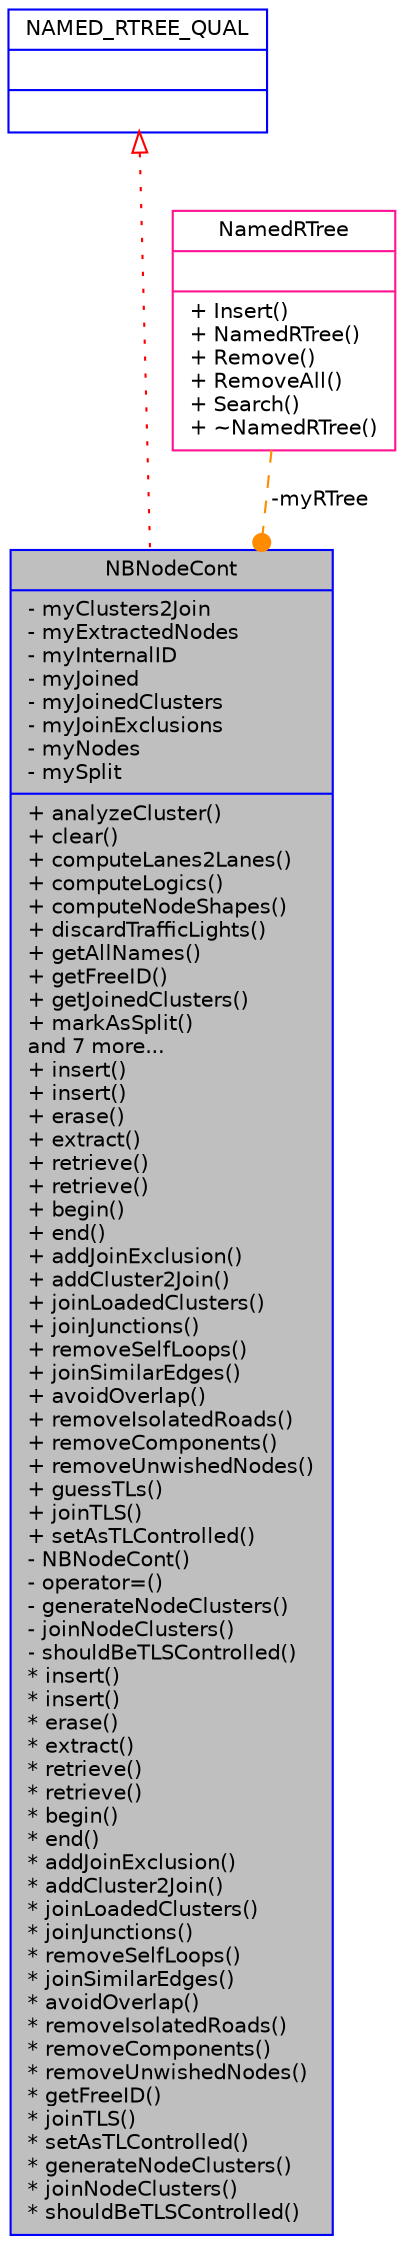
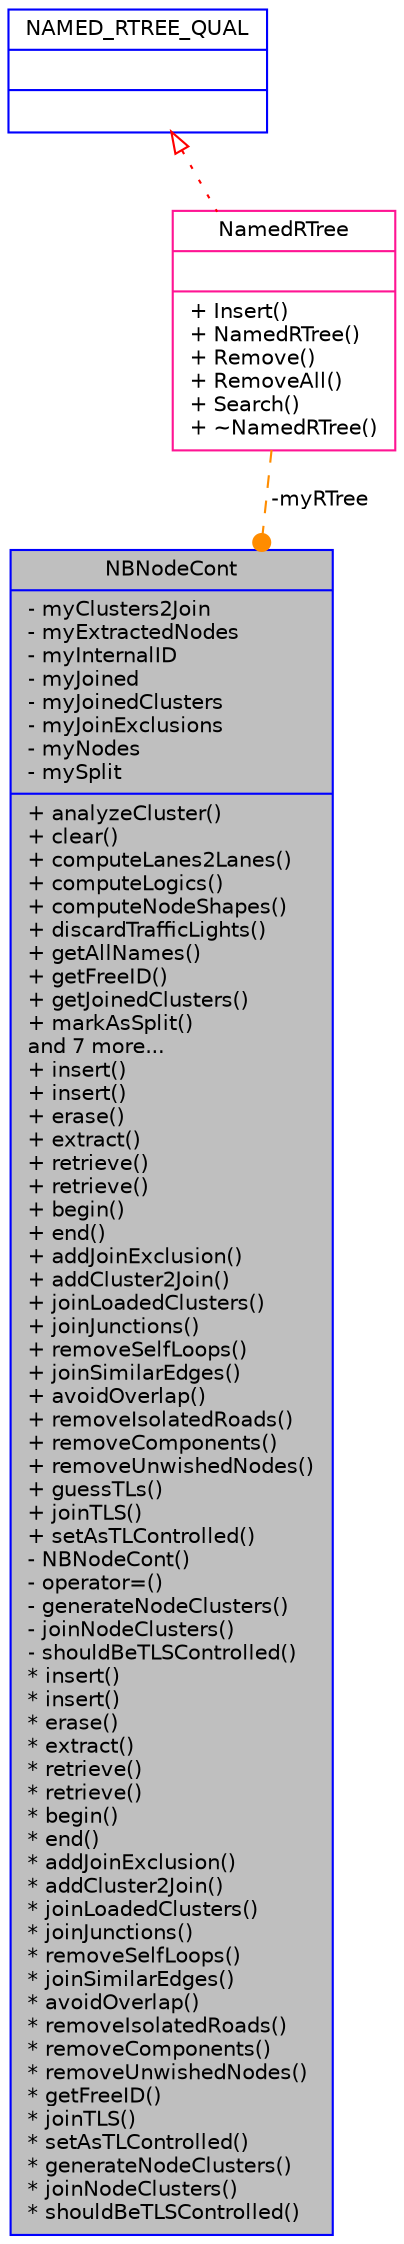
edge "NBNodeCont" -> "NAMED_RTREE_QUAL": now "NamedRTree" -> "NAMED_RTREE_QUAL"
